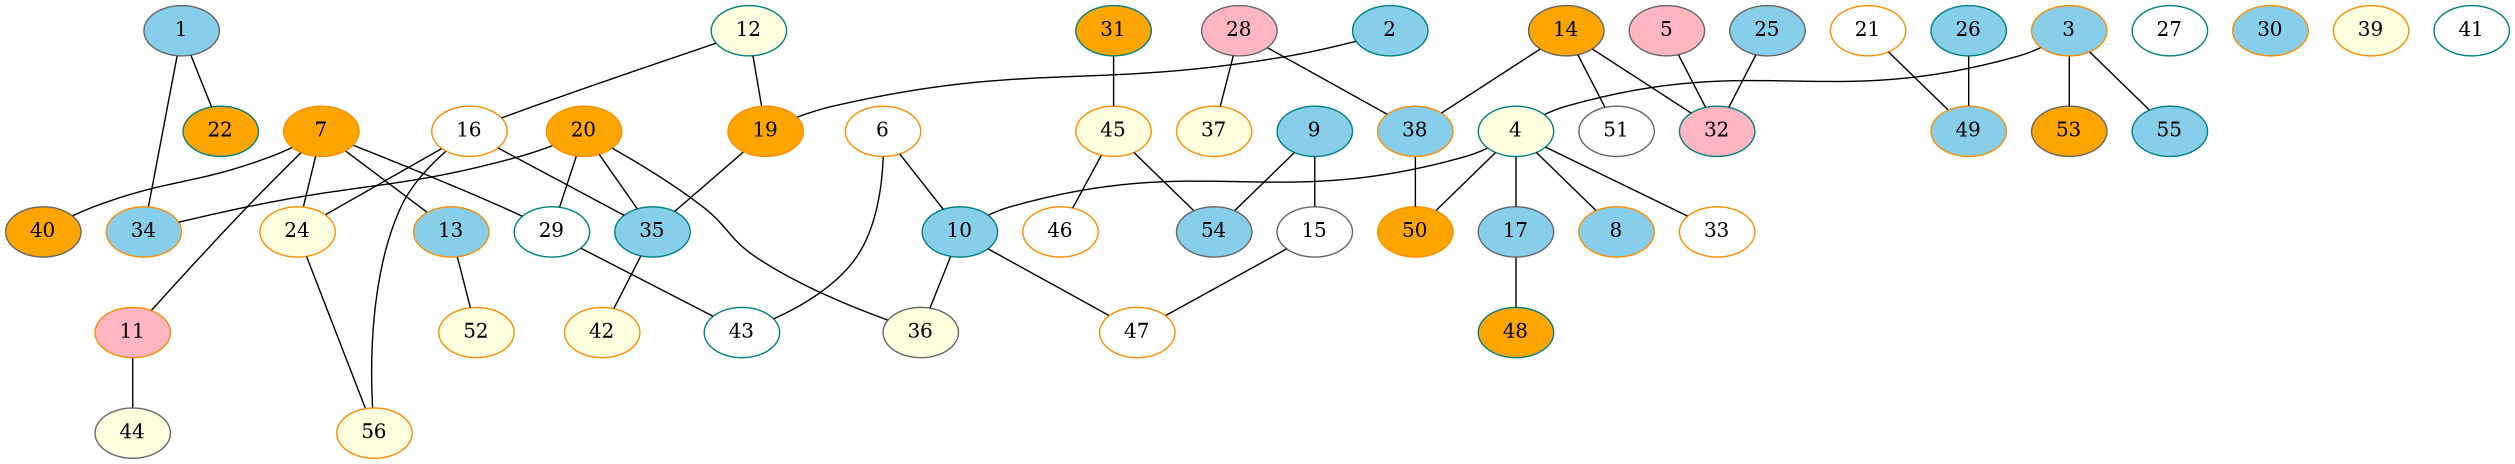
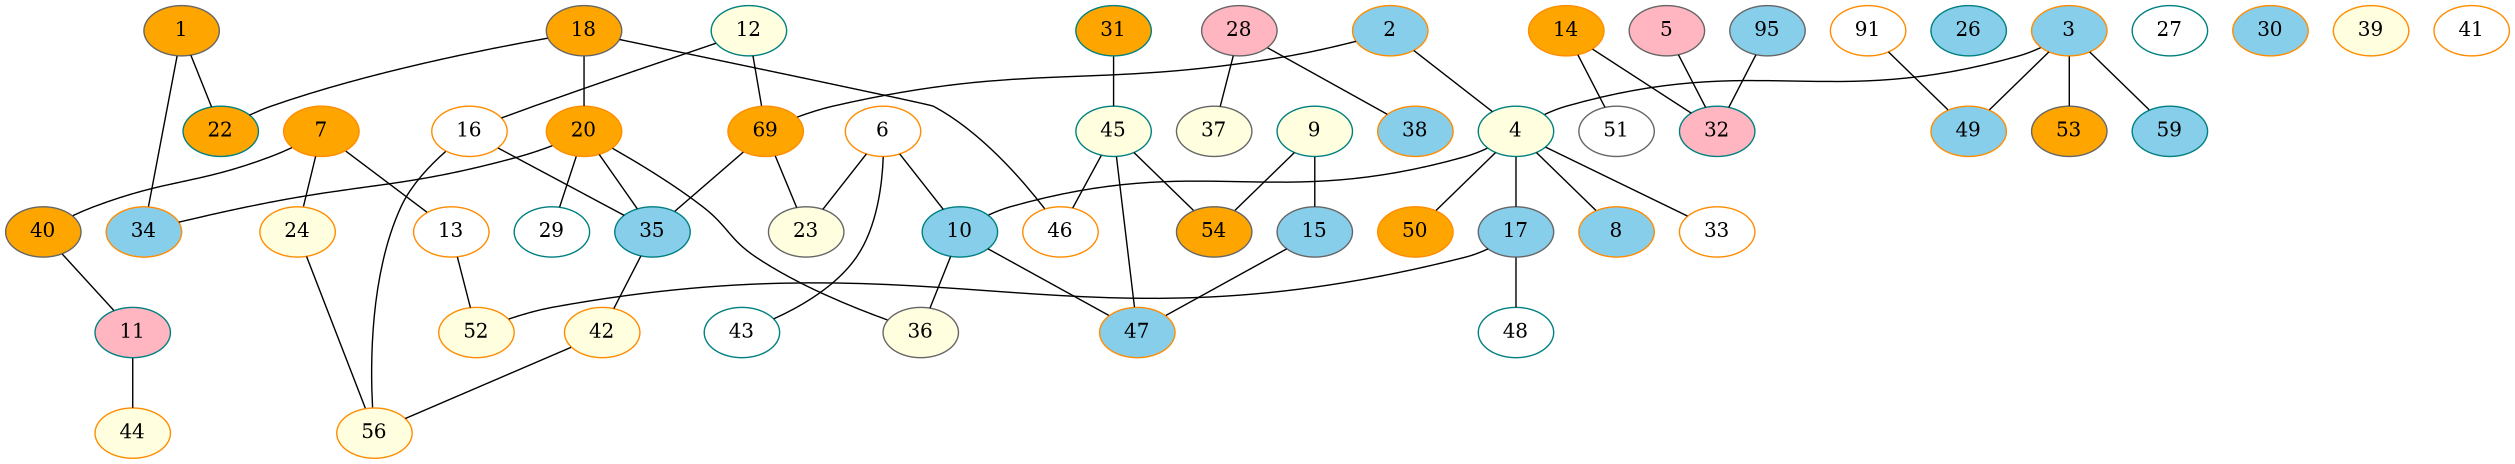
node "1": fillcolor skyblue -> orange
node "18": added
node "2": color teal -> darkorange
node "14": color gray40 -> darkorange
node "25": label "25" -> "95"
node "21": label "21" -> "91"
node "41": color teal -> darkorange
edge "2" -- "4": added
edge "14" -- "38": removed
edge "26" -- "49": now "3" -- "49"
node "19": label "19" -> "69"
node "45": color darkorange -> teal
node "37": color darkorange -> gray40
node "9": fillcolor skyblue -> lightyellow
node "55": label "55" -> "59"
edge "16" -- "24": removed
edge "38" -- "50": removed
edge "7" -- "29": removed
edge "7" -- "11": now "40" -- "11"
node "13": fillcolor skyblue -> white
node "23": added
edge "45" -- "47": added
node "54": fillcolor skyblue -> orange
node "15": fillcolor white -> skyblue
edge "29" -- "43": removed
edge "17" -- "52": added
node "11": color darkorange -> teal
node "47": fillcolor white -> skyblue
node "48": fillcolor orange -> white
edge "42" -- "56": added
node "44": color gray40 -> darkorange
